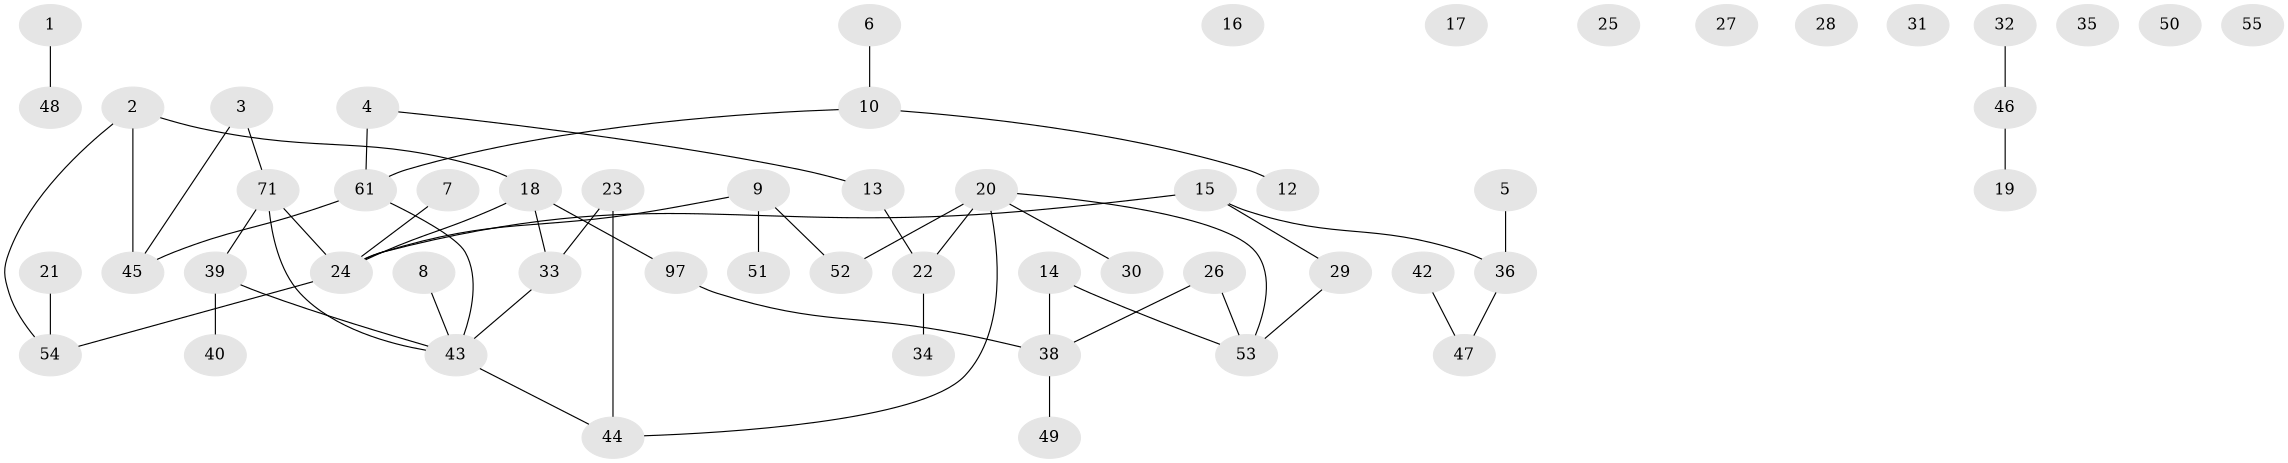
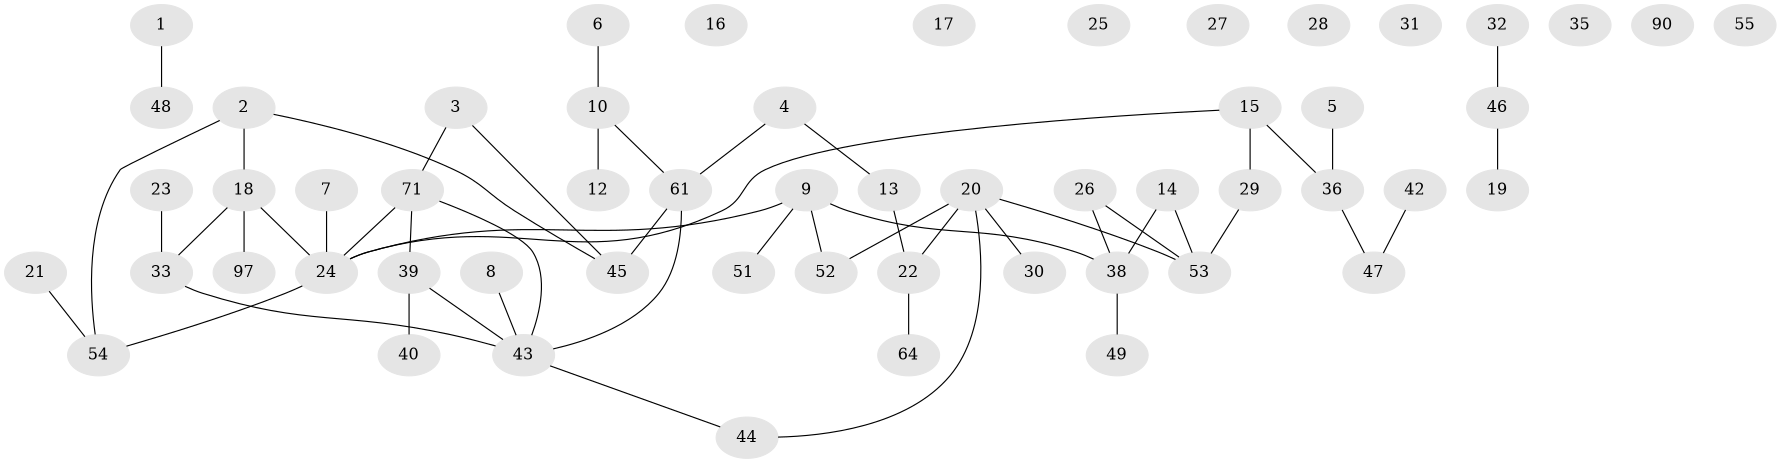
node "50": label "50" -> "90"
edge "23" -- "44": removed
edge "97" -- "38": now "9" -- "38"
node "34": label "34" -> "64"
